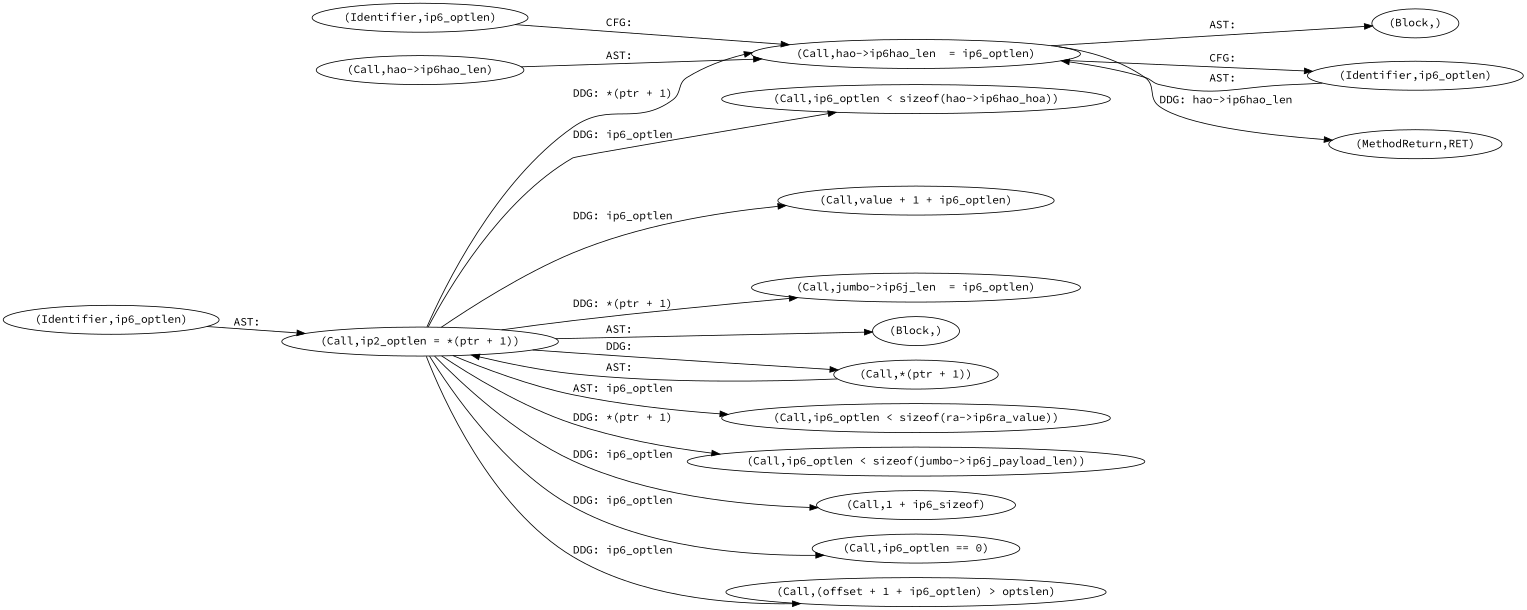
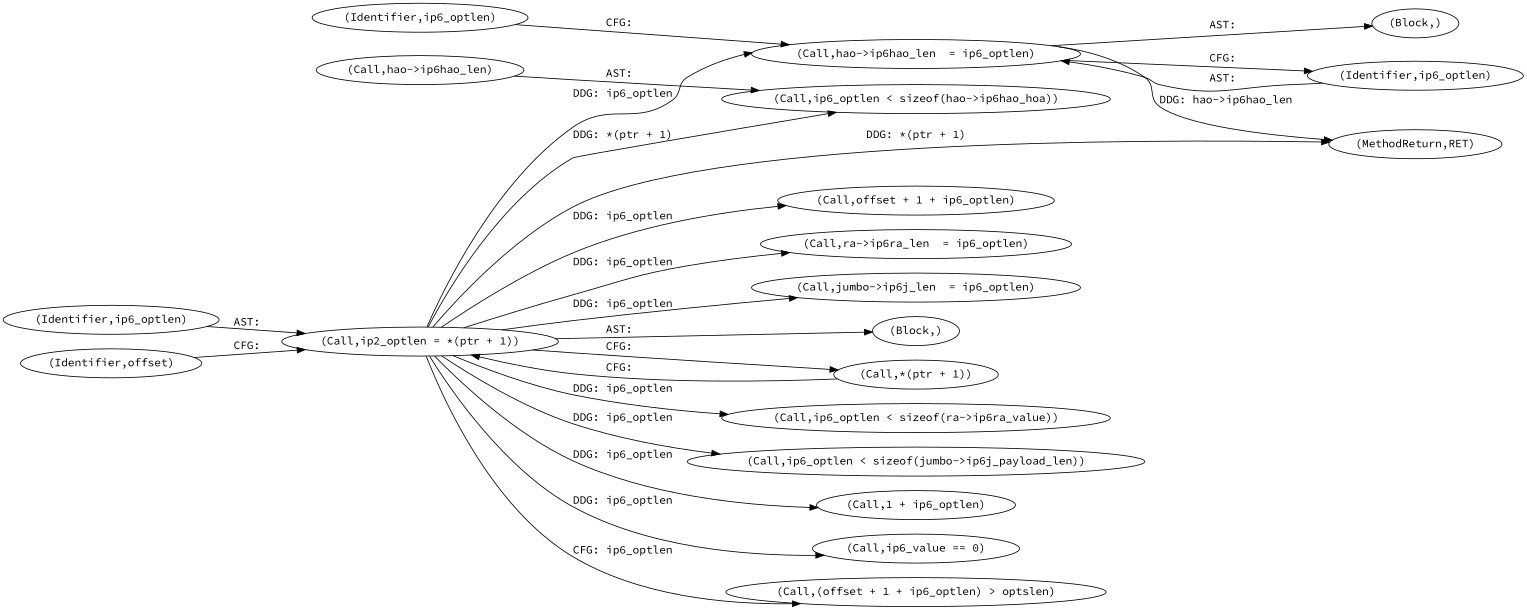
edge "(Call,hao->ip6hao_len)" -> "(Call,hao->ip6hao_len  = ip6_optlen)": now "(Call,hao->ip6hao_len)" -> "(Call,ip6_optlen < sizeof(hao->ip6hao_hoa))"
edge "(Call,ip2_optlen = *(ptr + 1))" -> "(Call,hao->ip6hao_len  = ip6_optlen)": label "DDG: *(ptr + 1)" -> "DDG: ip6_optlen"
edge "(Call,ip2_optlen = *(ptr + 1))" -> "(Call,ip6_optlen < sizeof(hao->ip6hao_hoa))": label "DDG: ip6_optlen" -> "DDG: *(ptr + 1)"
edge "(Call,ip2_optlen = *(ptr + 1))" -> "(MethodReturn,RET)": added, label "DDG: *(ptr + 1)"
node "(Call,value + 1 + ip6_optlen)": label "(Call,value + 1 + ip6_optlen)" -> "(Call,offset + 1 + ip6_optlen)"
node "(Call,ra->ip6ra_len  = ip6_optlen)": added
edge "(Call,ip2_optlen = *(ptr + 1))" -> "(Call,jumbo->ip6j_len  = ip6_optlen)": label "DDG: *(ptr + 1)" -> "DDG: ip6_optlen"
edge "(Call,ip2_optlen = *(ptr + 1))" -> "(Call,*(ptr + 1))": label "DDG: " -> "CFG: "
node "(Identifier,offset)": added
edge "(Call,*(ptr + 1))" -> "(Call,ip2_optlen = *(ptr + 1))": label "AST: " -> "CFG: "
edge "(Call,ip2_optlen = *(ptr + 1))" -> "(Call,ip6_optlen < sizeof(ra->ip6ra_value))": label "AST: ip6_optlen" -> "DDG: ip6_optlen"
edge "(Call,ip2_optlen = *(ptr + 1))" -> "(Call,ip6_optlen < sizeof(jumbo->ip6j_payload_len))": label "DDG: *(ptr + 1)" -> "DDG: ip6_optlen"
node "(Call,1 + ip6_sizeof)": label "(Call,1 + ip6_sizeof)" -> "(Call,1 + ip6_optlen)"
node "(Call,ip6_optlen == 0)": label "(Call,ip6_optlen == 0)" -> "(Call,ip6_value == 0)"
edge "(Call,ip2_optlen = *(ptr + 1))" -> "(Call,(offset + 1 + ip6_optlen) > optslen)": label "DDG: ip6_optlen" -> "CFG: ip6_optlen"
